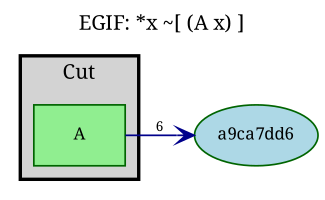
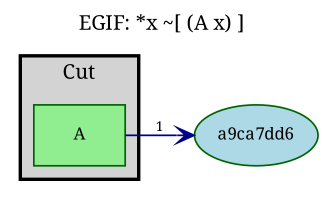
edge "A" -> "a9ca7dd6": label "6" -> "1"
